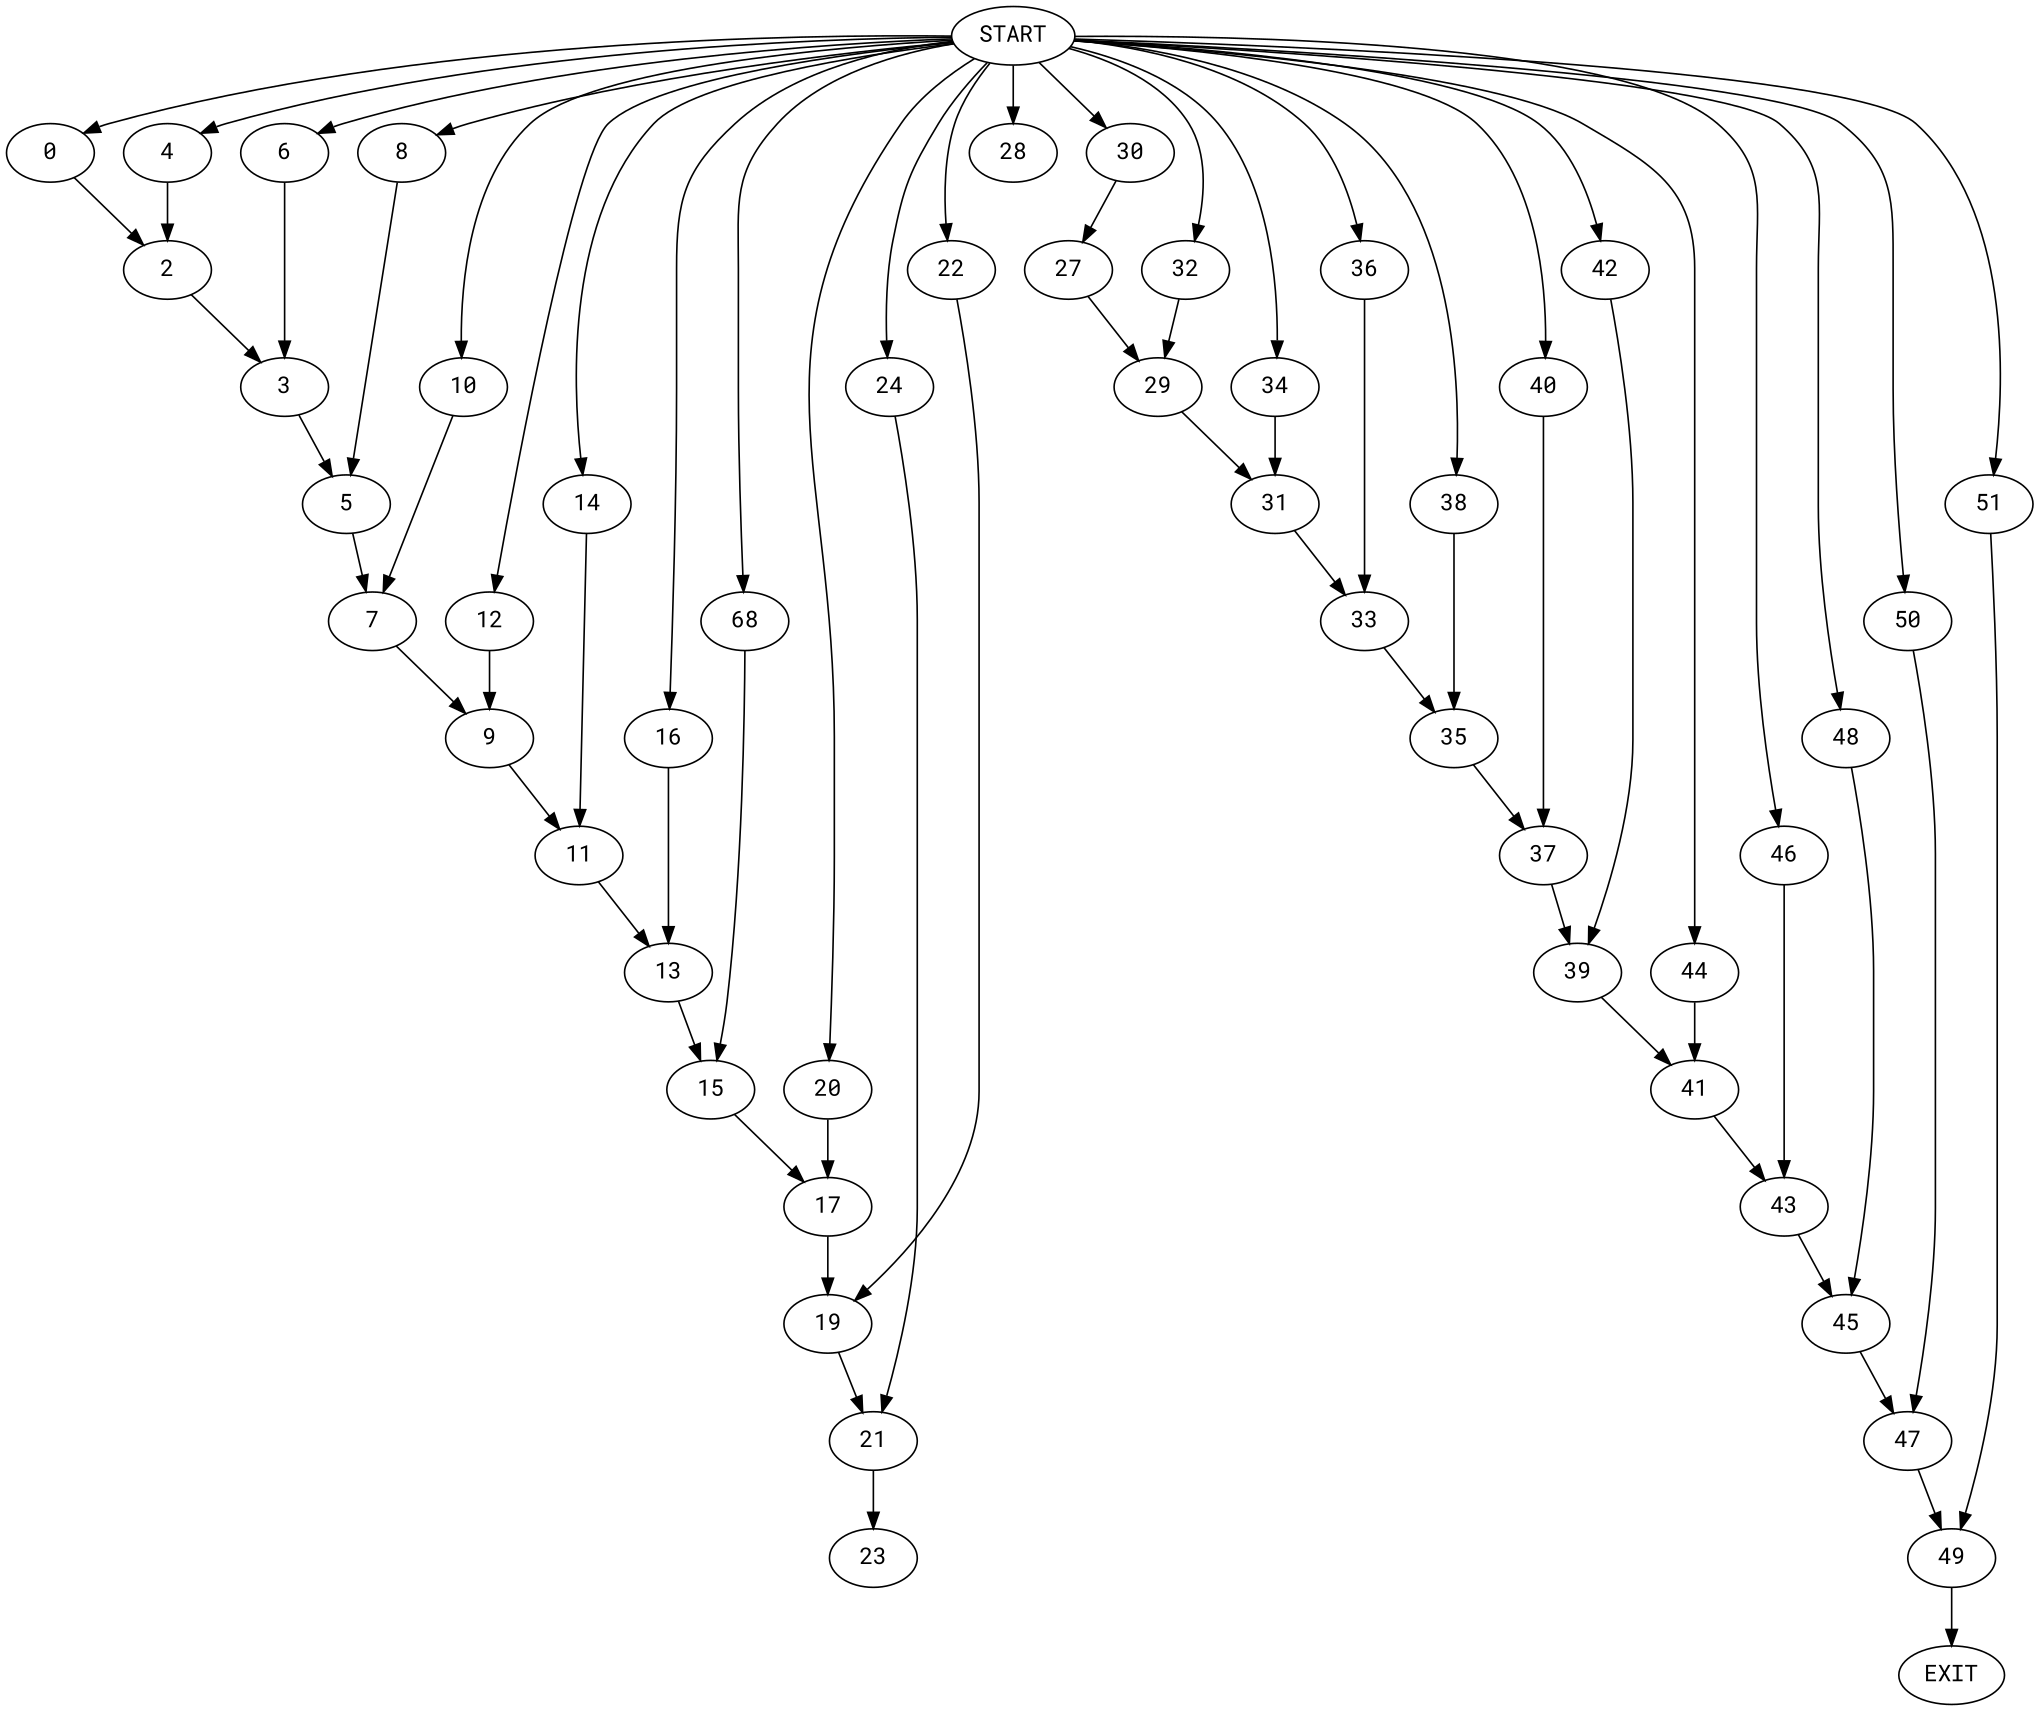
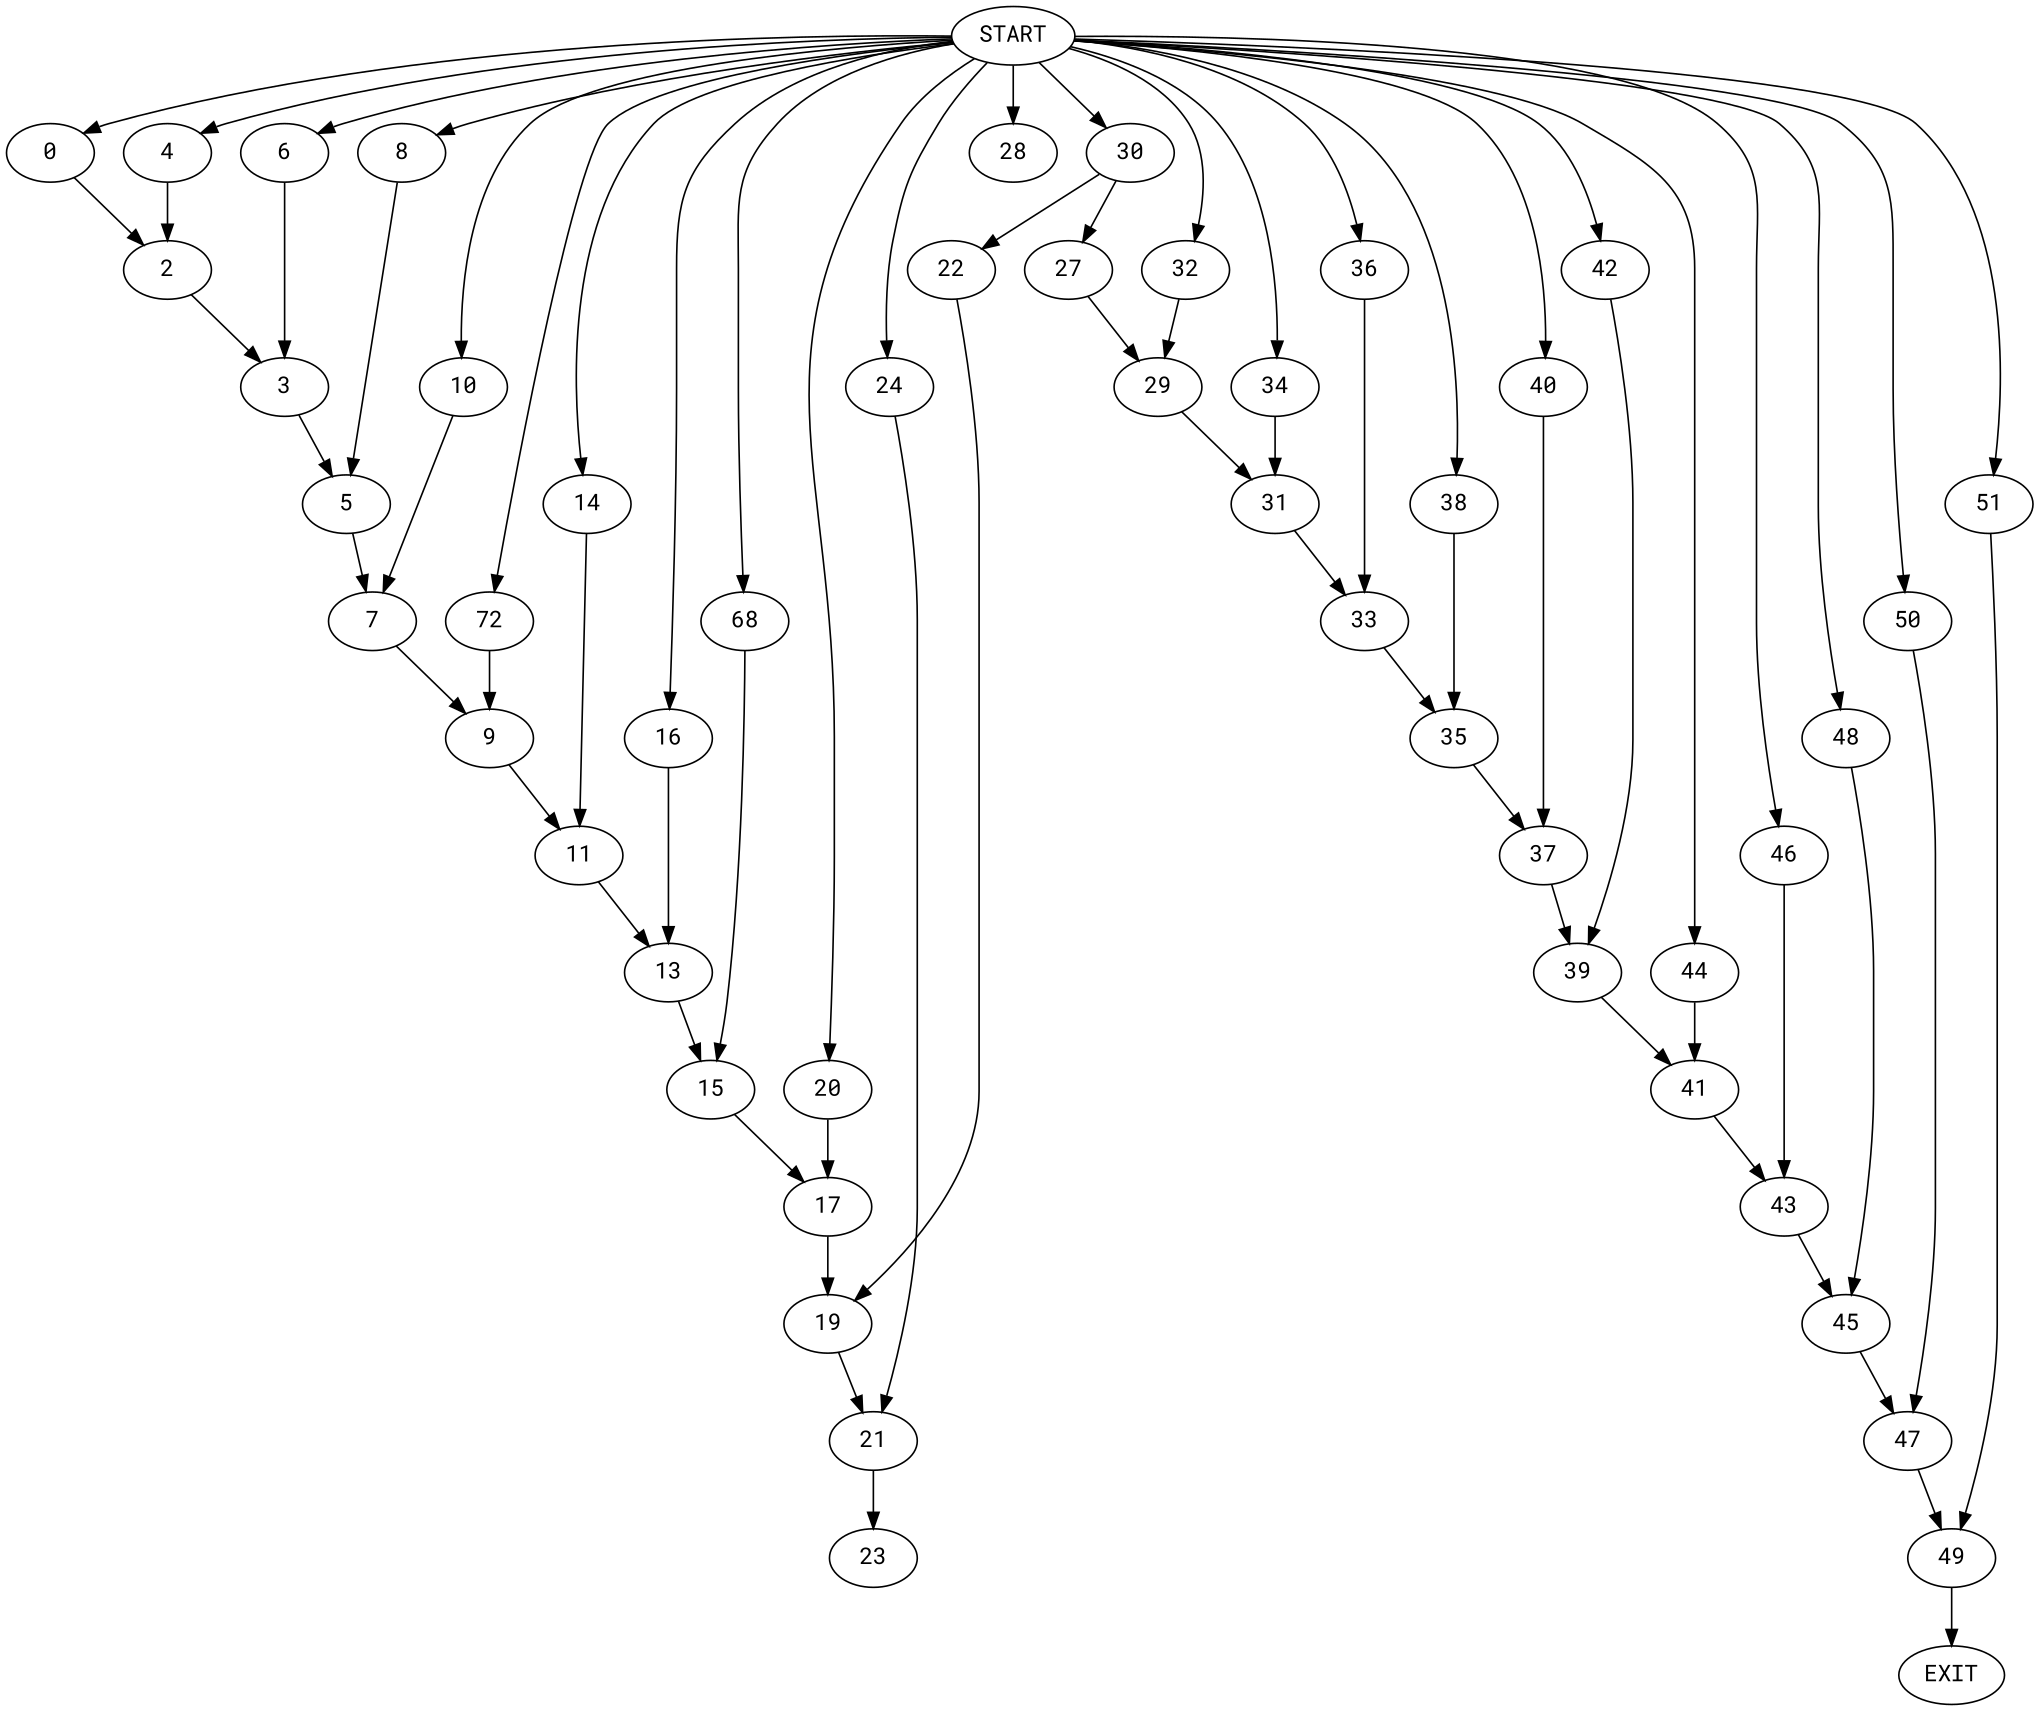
edge "START" -> "22": now "30" -> "22"
node "12": label "12" -> "72"
